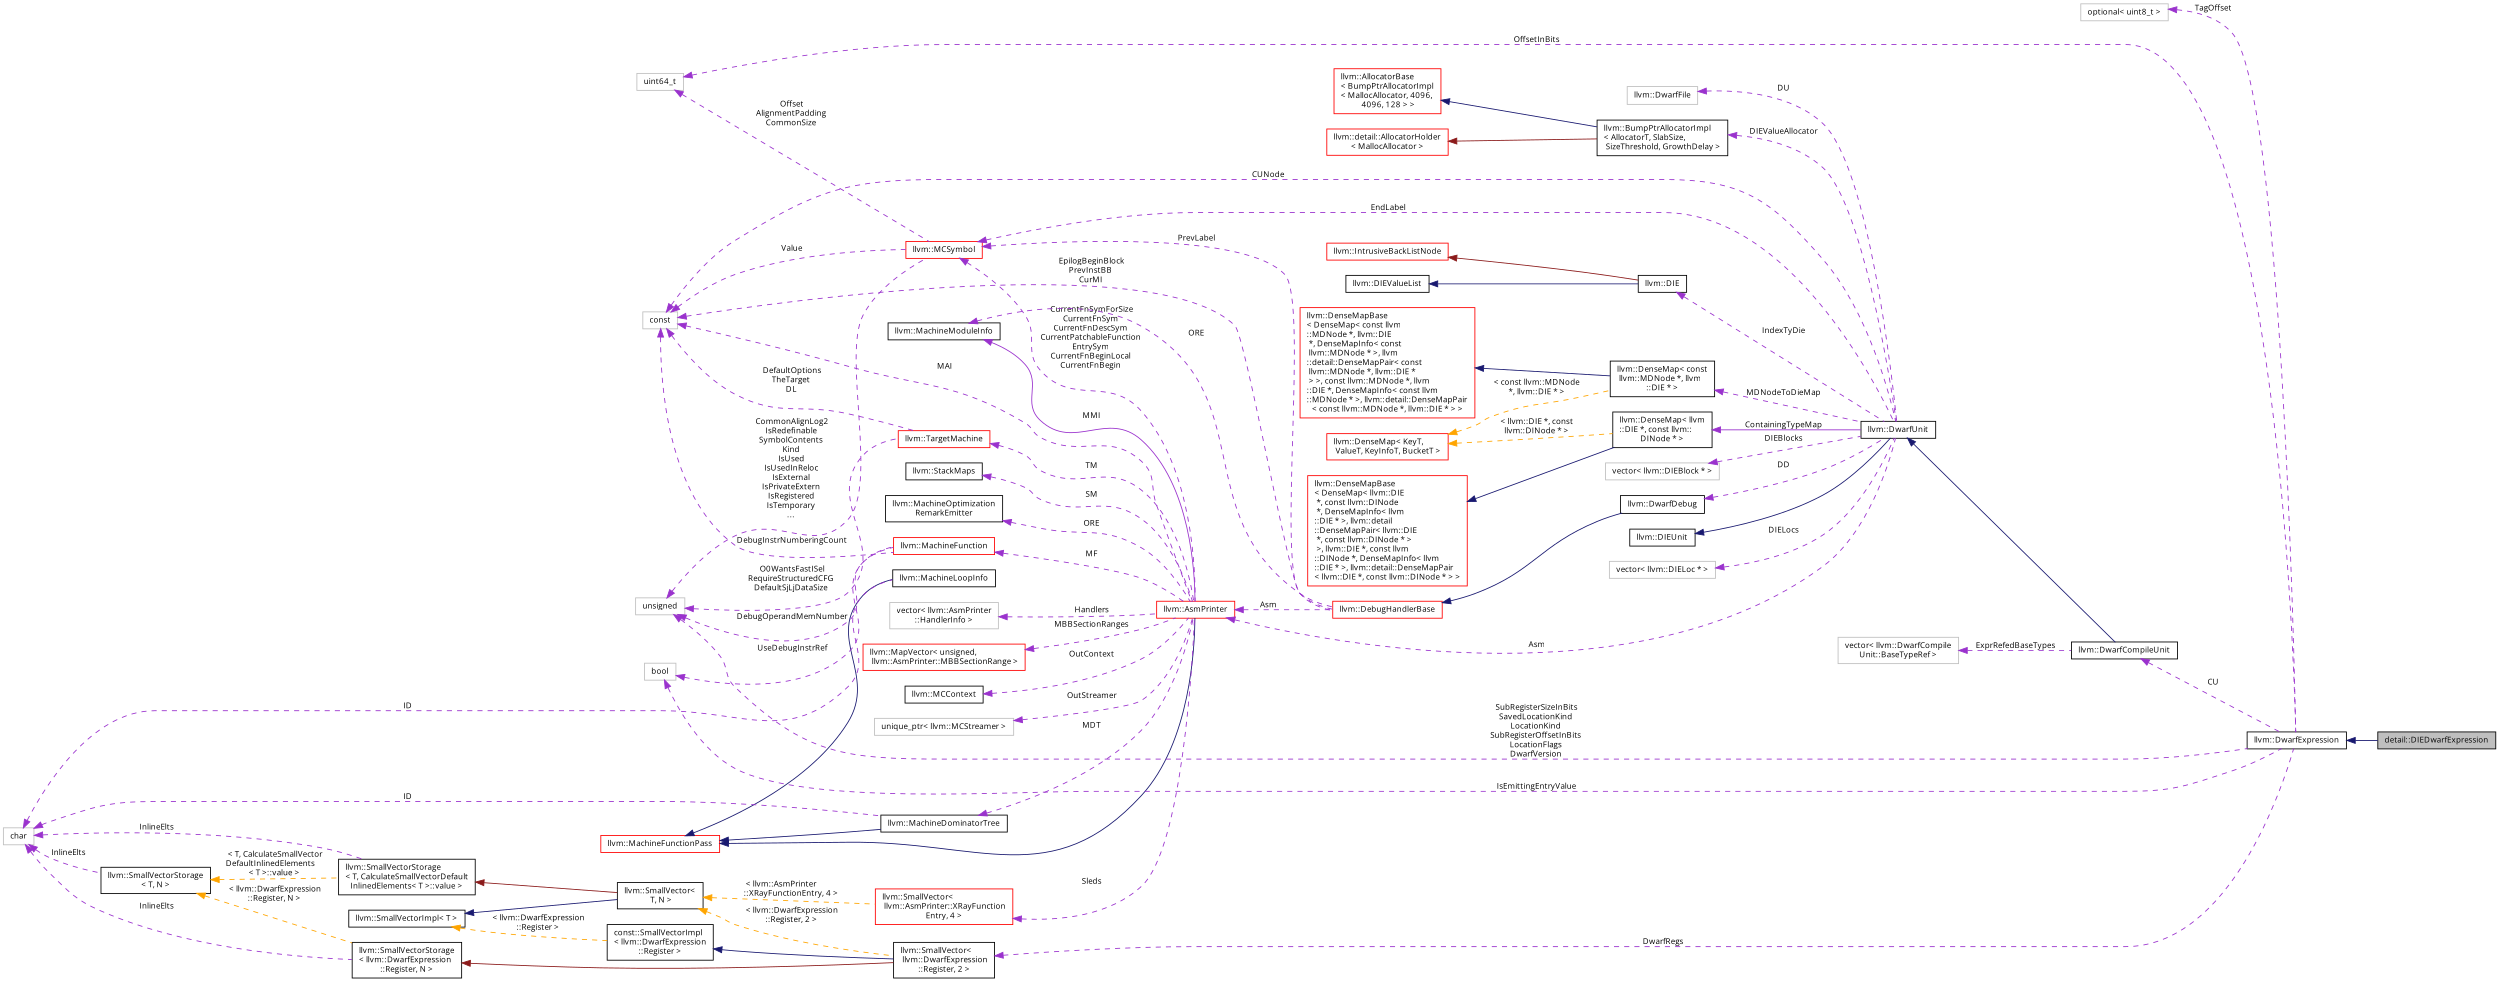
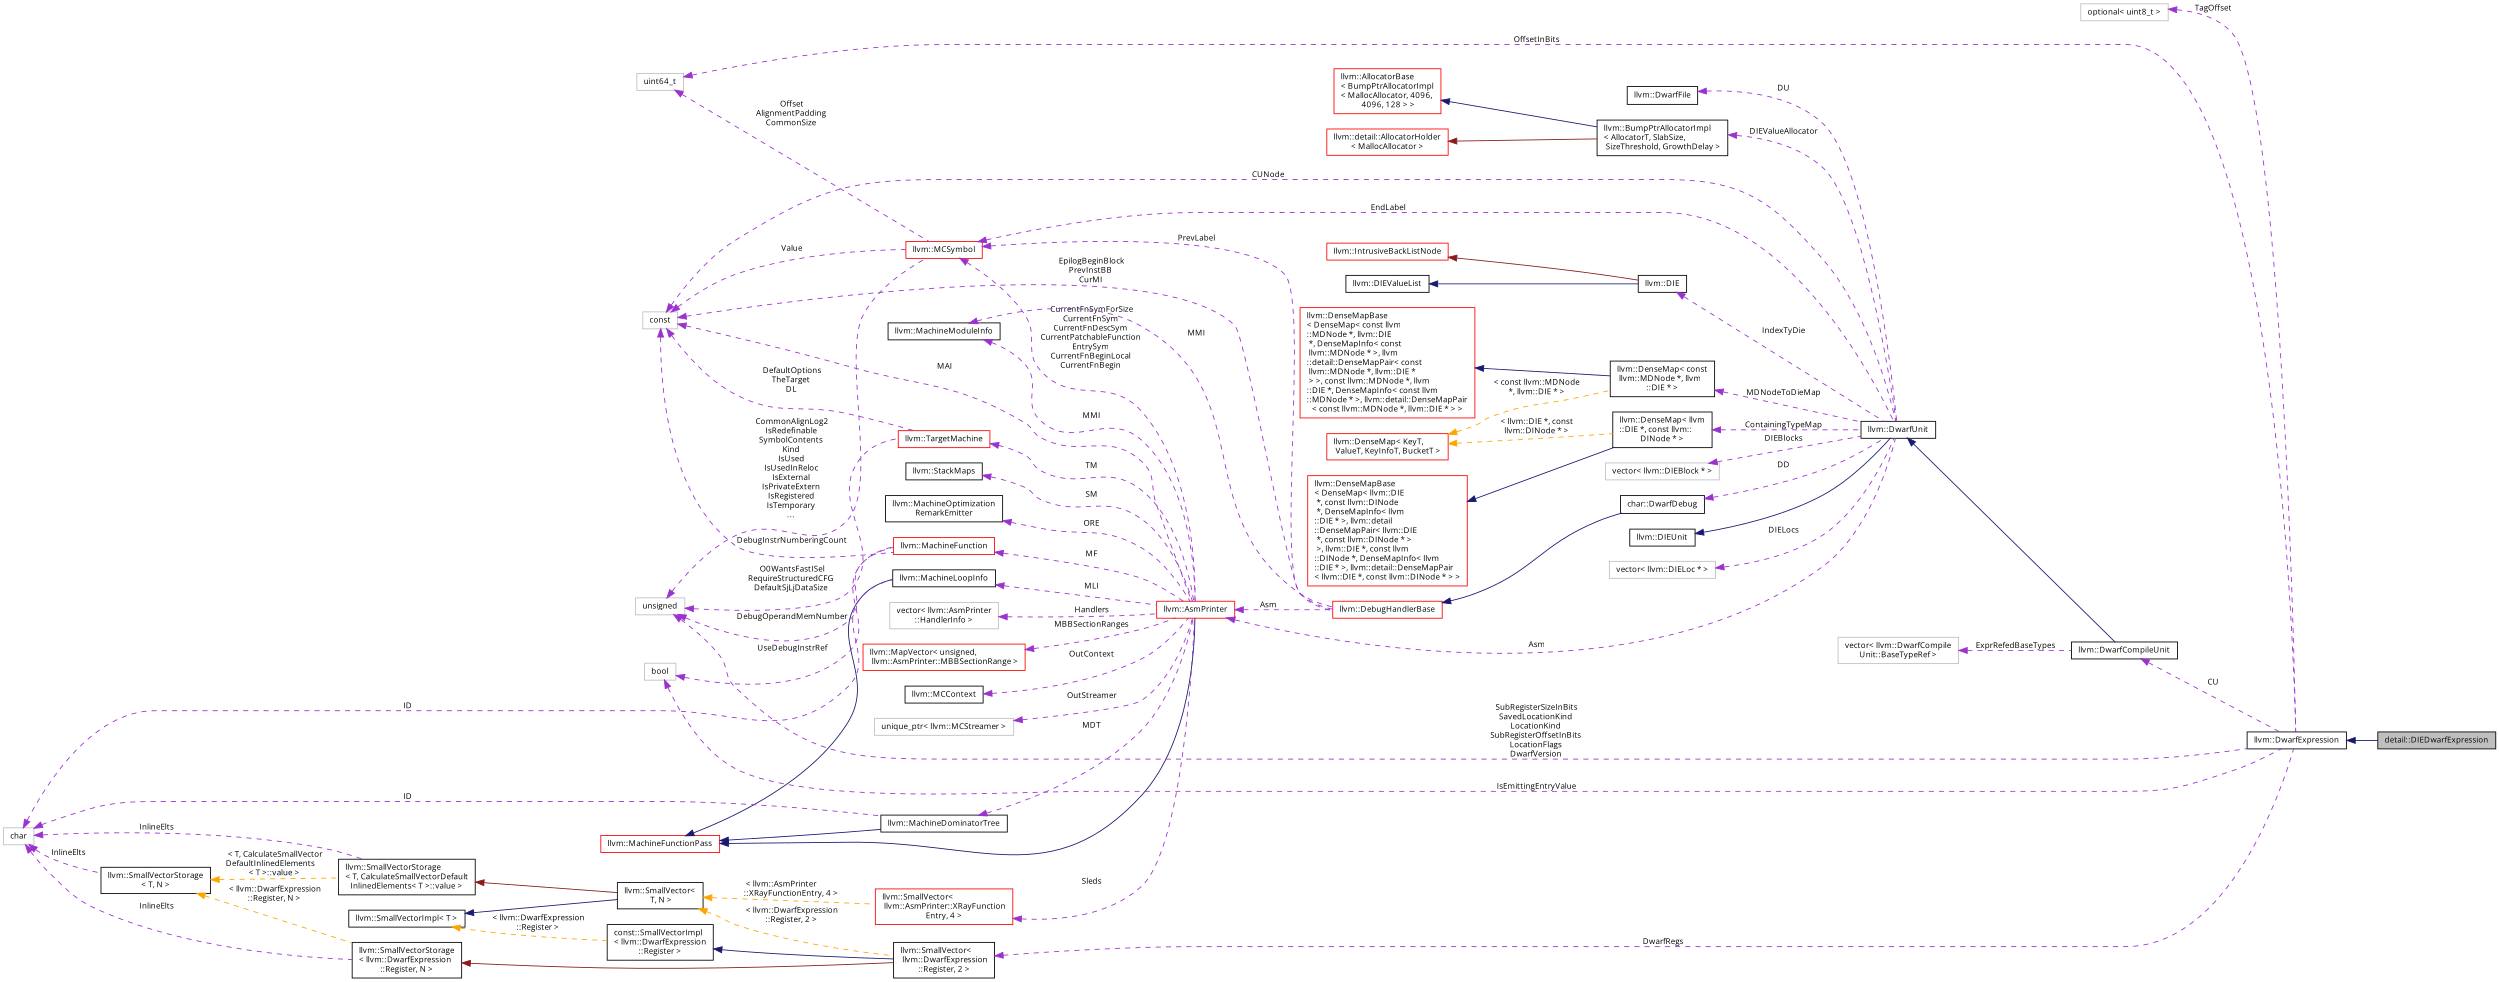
node "llvm::DwarfFile": color grey75 -> black
edge "llvm::DebugHandlerBase" -> "llvm::MachineModuleInfo": label " ORE" -> " MMI"
edge "llvm::DwarfUnit" -> "llvm::DenseMap< llvm ::DIE *, const llvm:: DINode * >": style solid -> dashed
edge "llvm::AsmPrinter" -> "llvm::MachineModuleInfo": style solid -> dashed
node "llvm::DwarfDebug": label "llvm::DwarfDebug" -> "char::DwarfDebug"
edge "llvm::AsmPrinter" -> "llvm::MachineLoopInfo": added, label "MLI"
